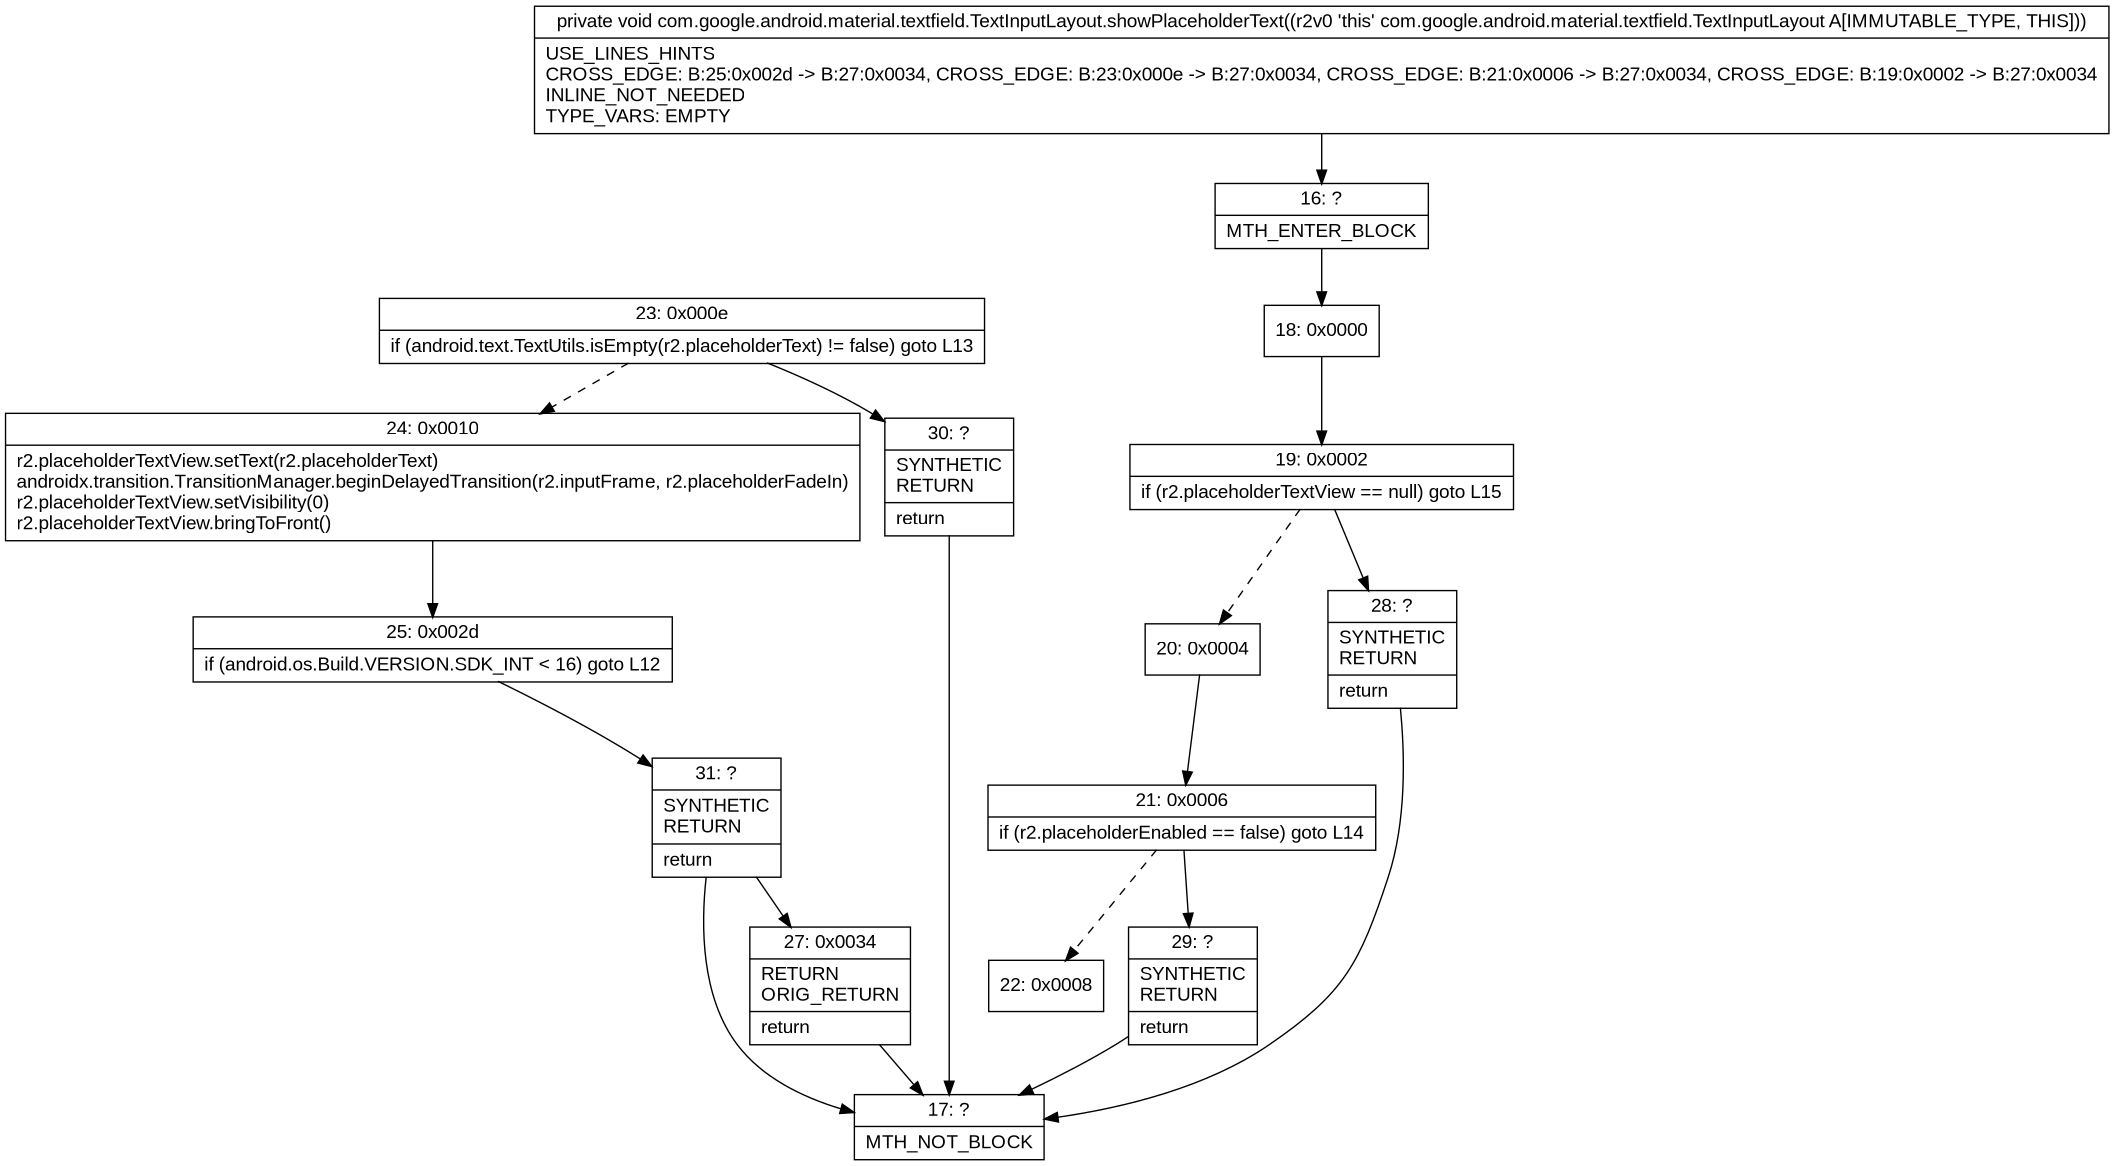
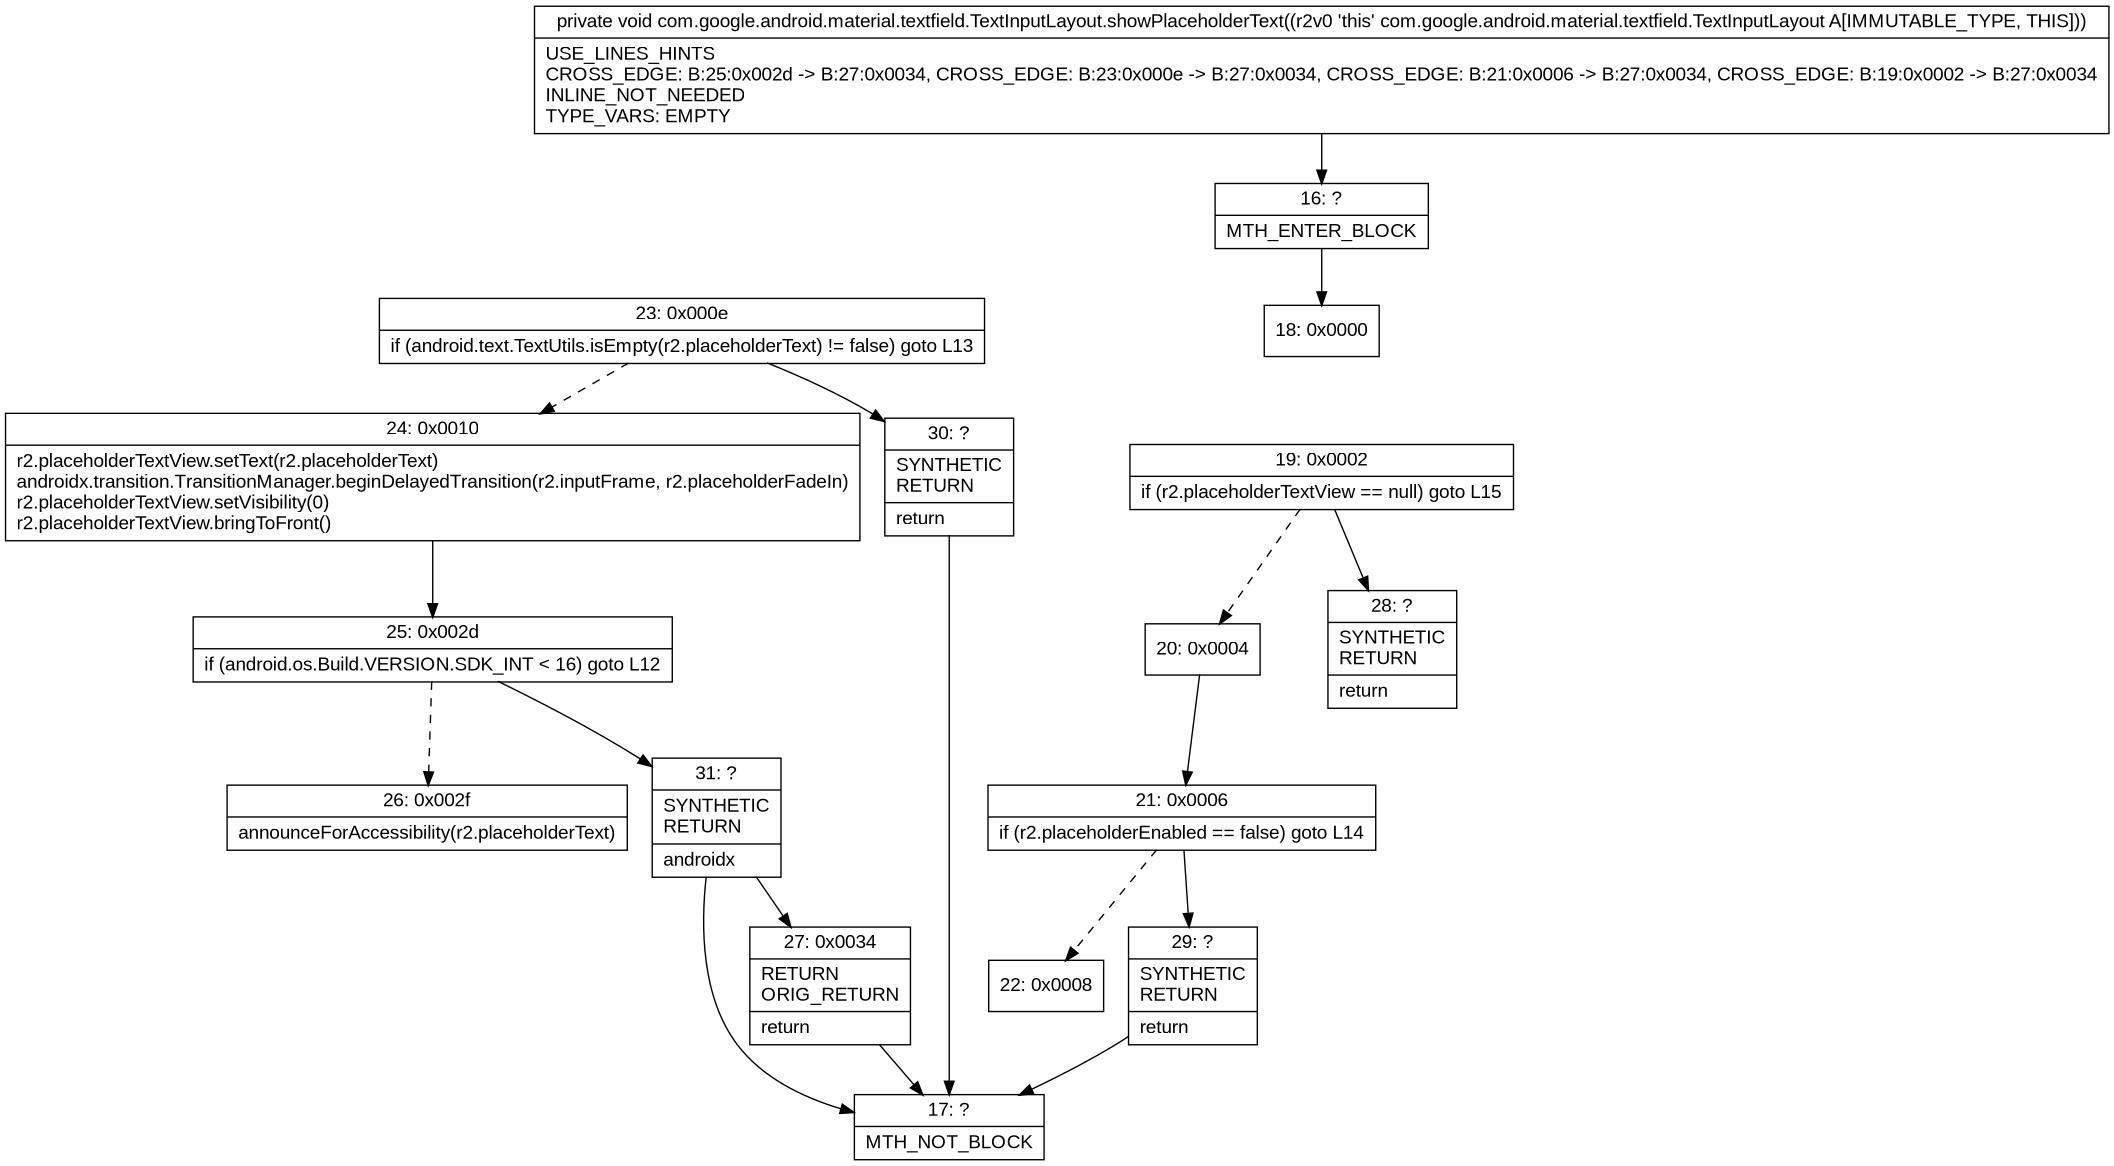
edge "18: 0x0000" -> "19: 0x0002": removed
node "26: 0x002f": added
node "31: ?": text "return" -> "androidx"
edge "28: ?" -> "17: ?": removed
